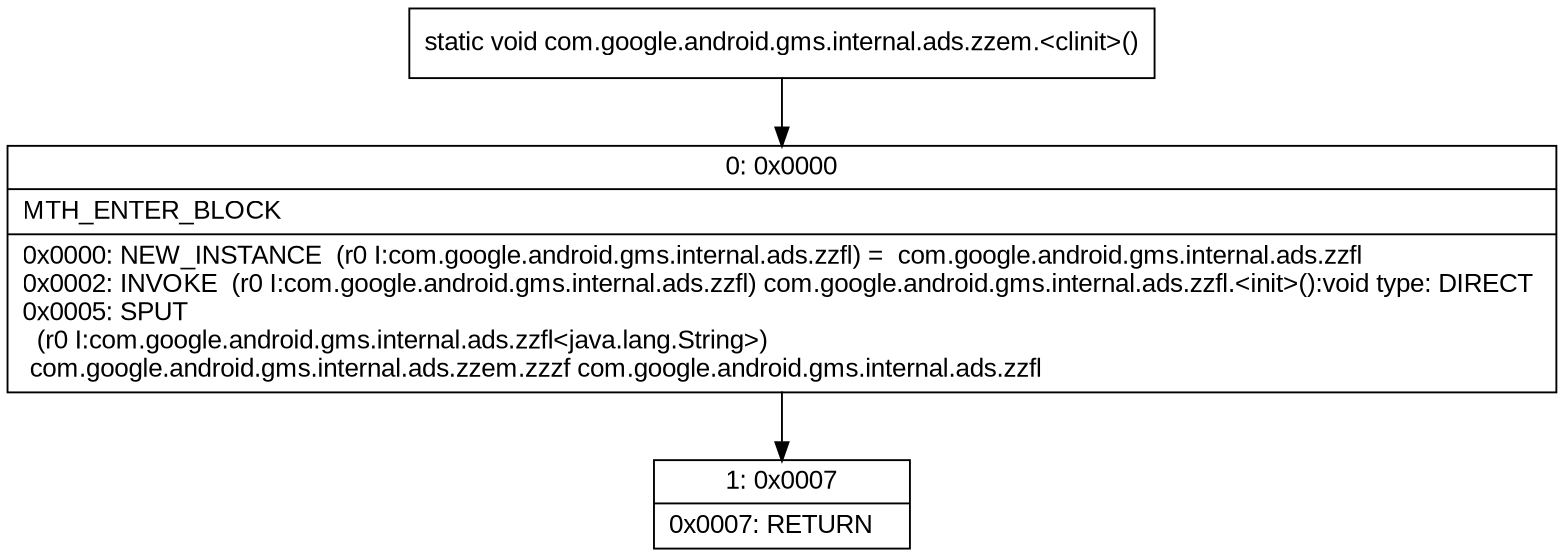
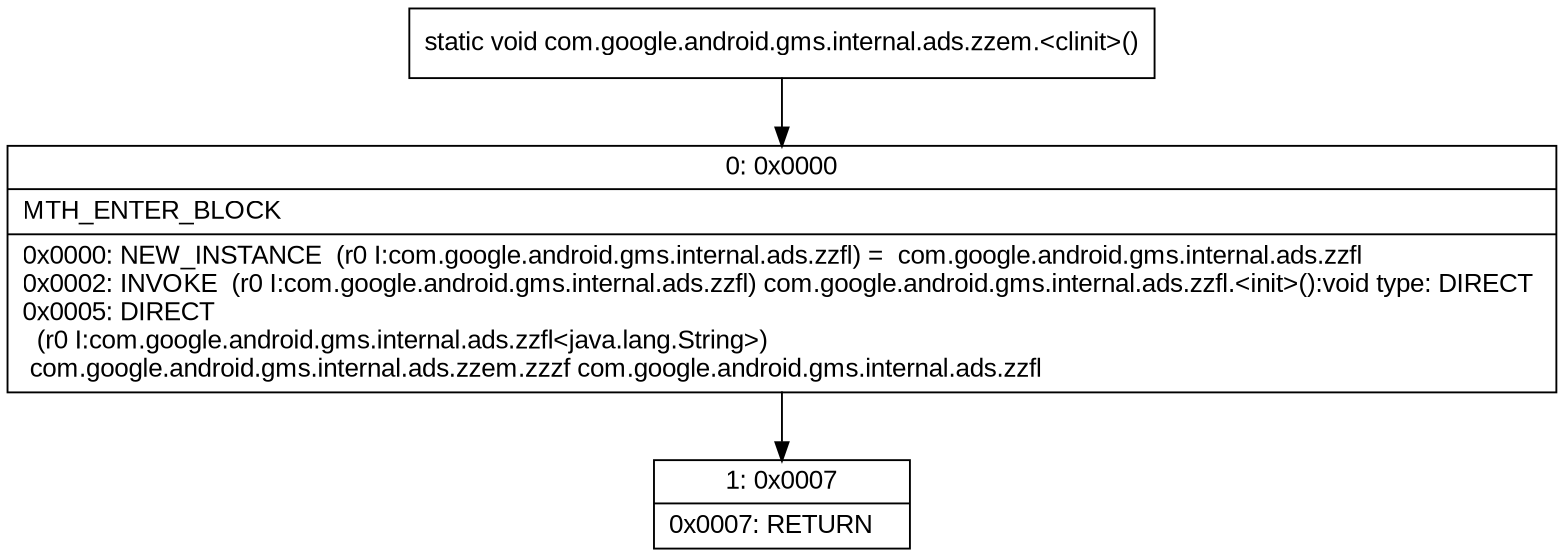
node "0: 0x0000": text "0x0005: SPUT" -> "0x0005: DIRECT"
